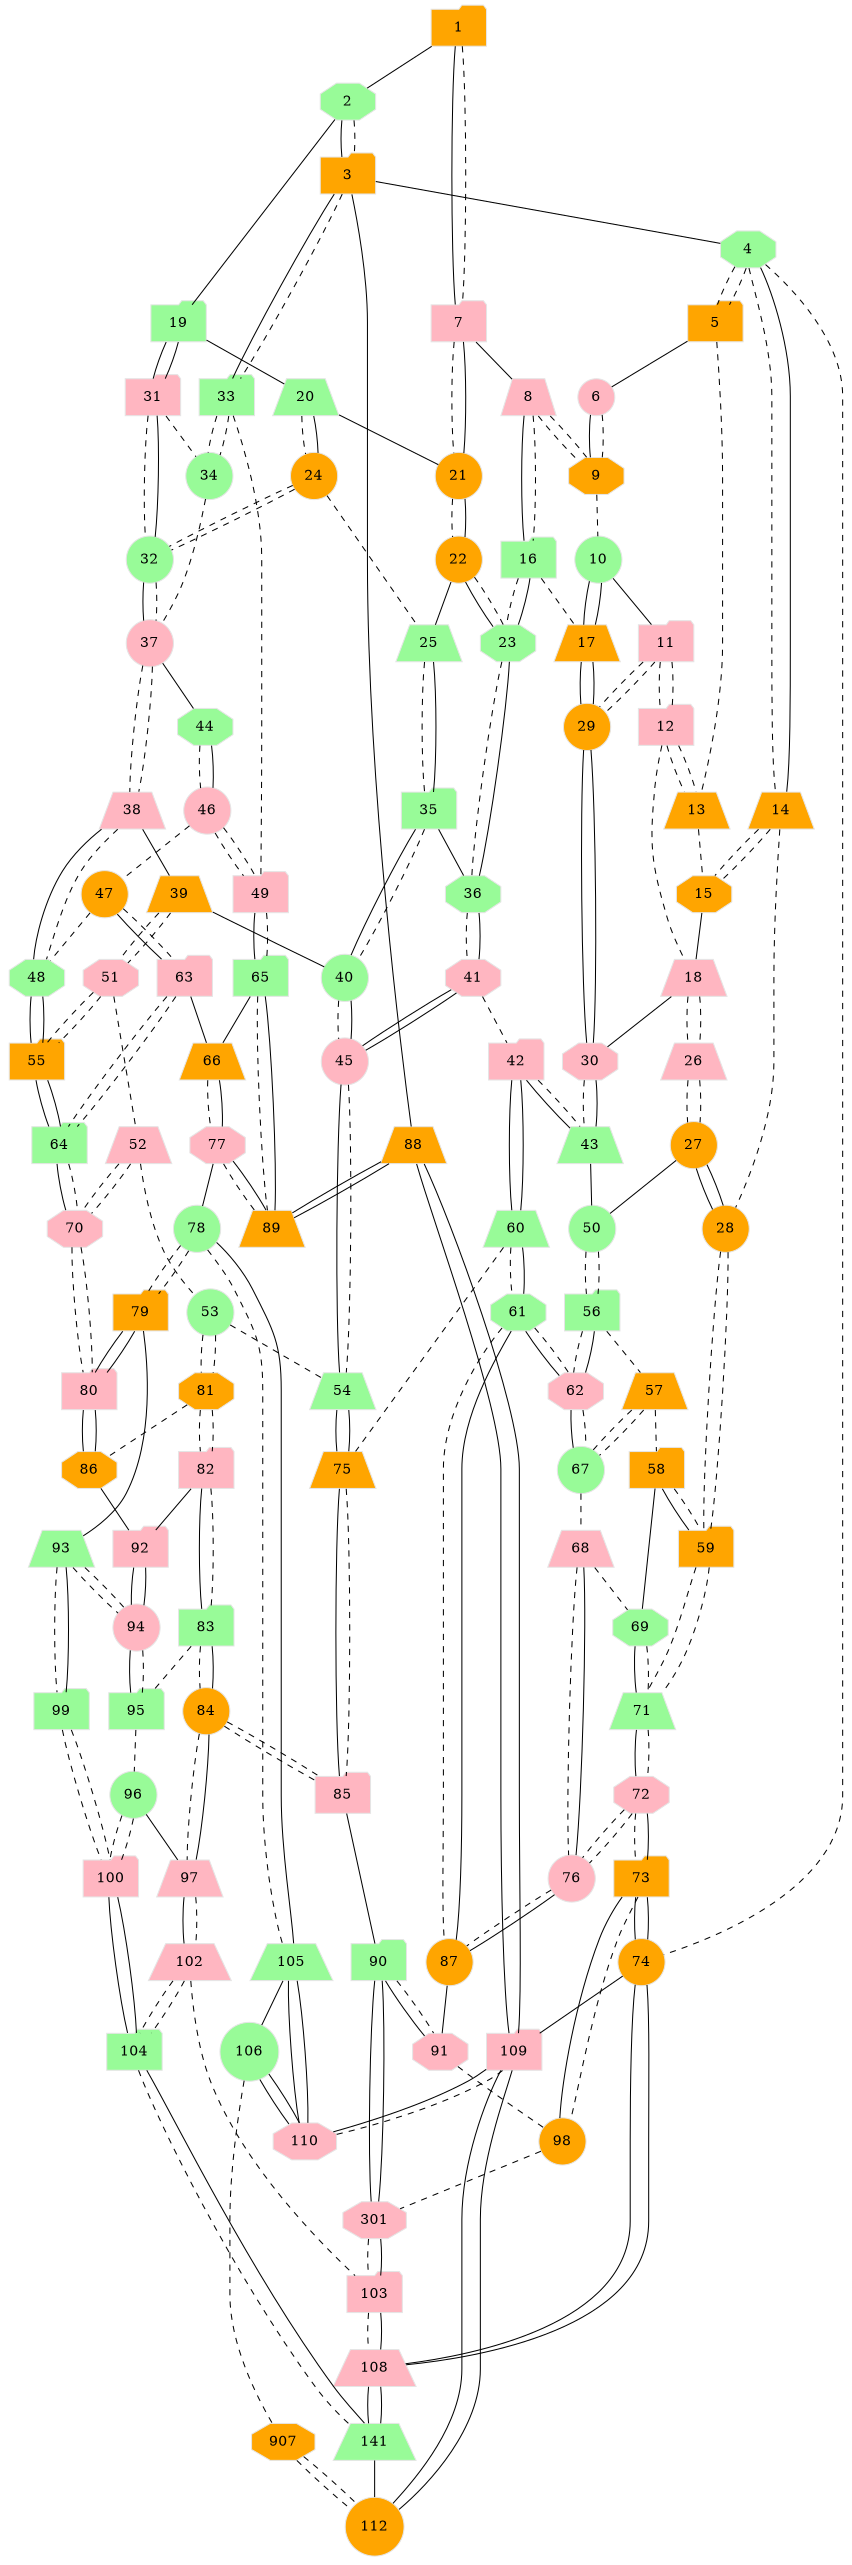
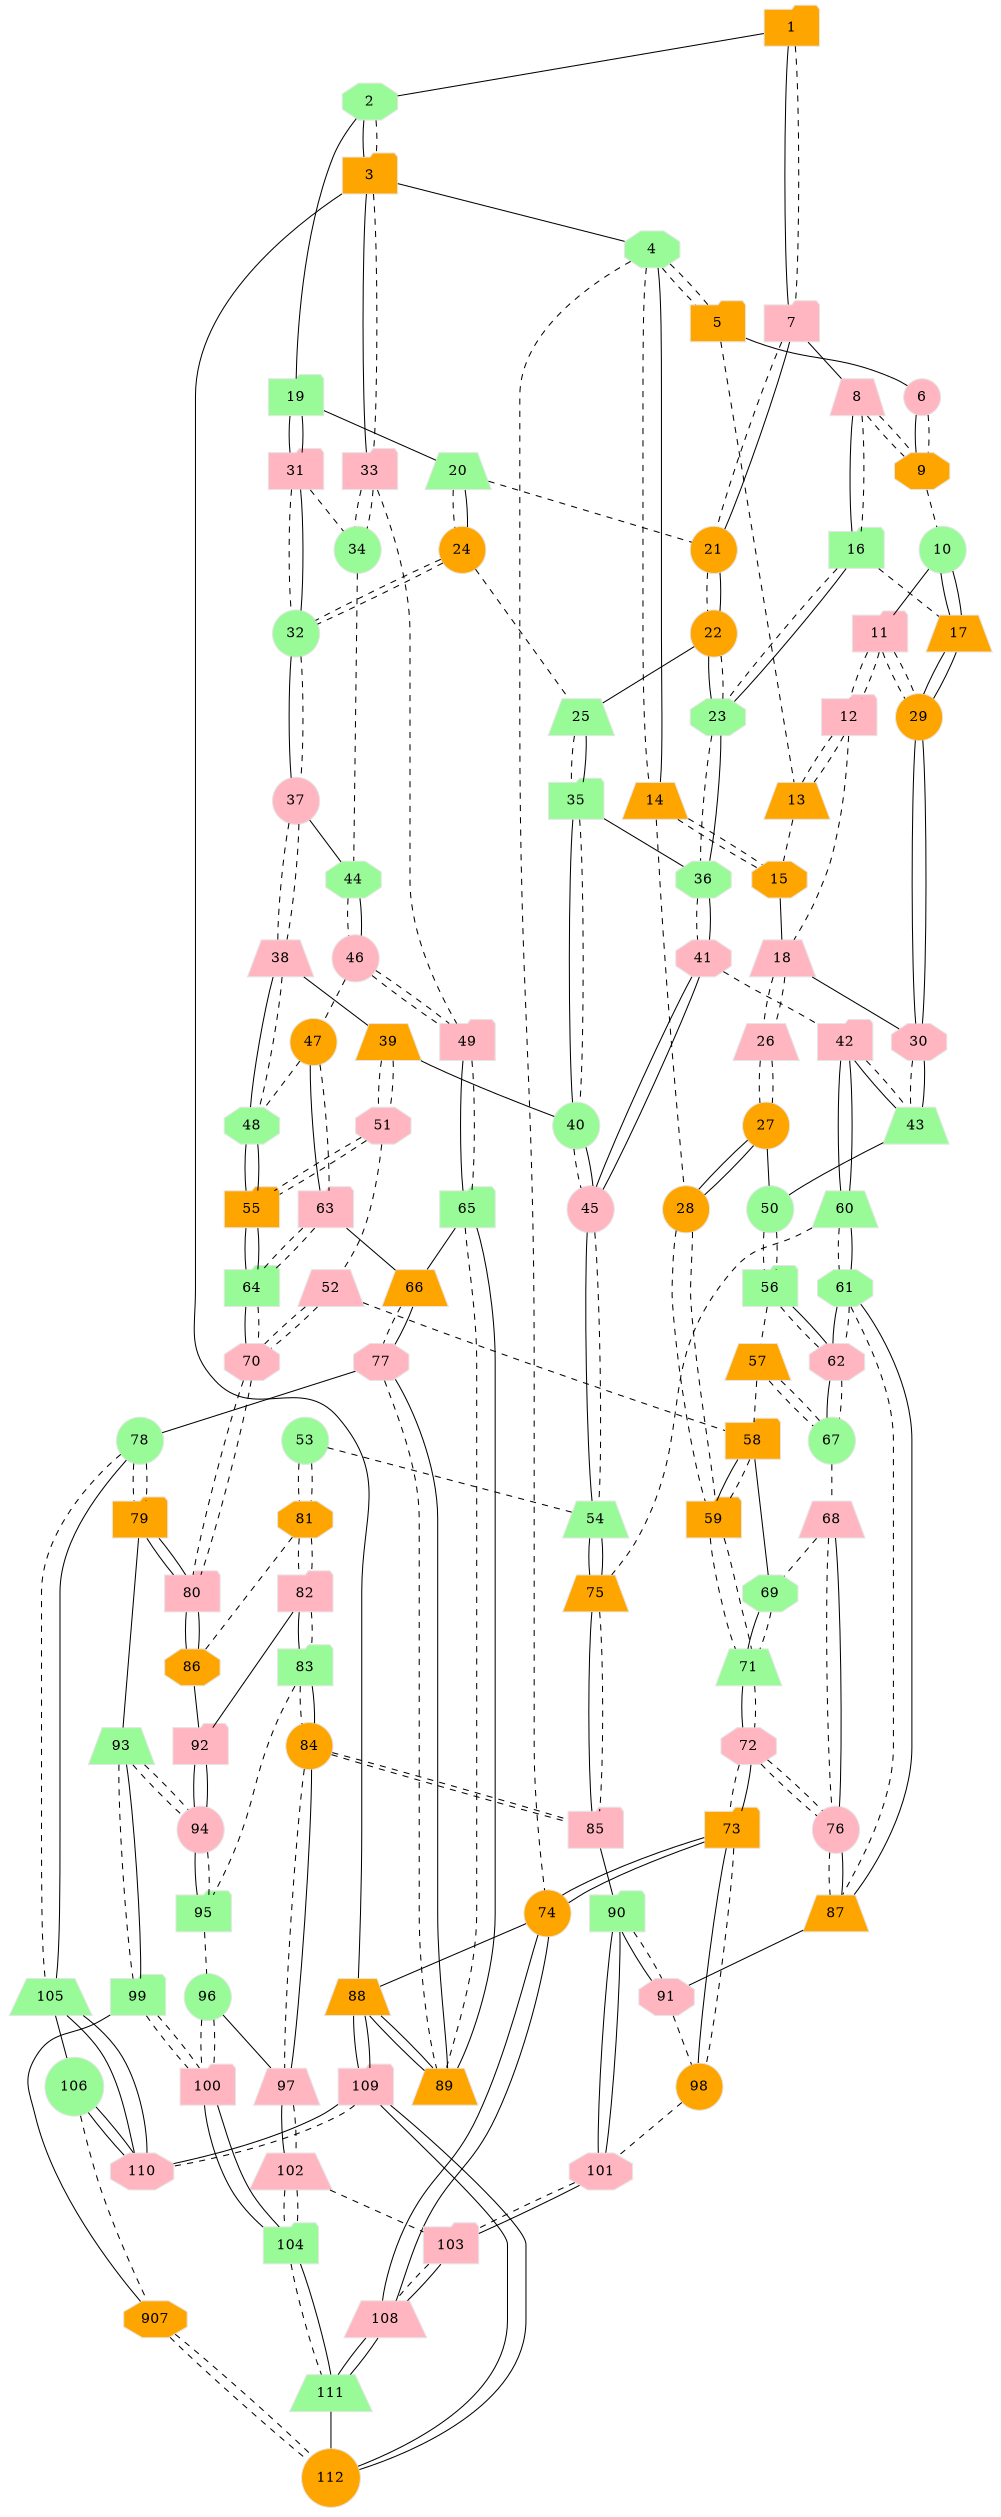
node "33": fillcolor palegreen -> lightpink
edge "20" -- "21": style solid -> dashed
edge "34" -- "37": now "34" -- "44"
edge "52" -- "53": now "52" -- "58"
node "87": shape circle -> trapezium
edge "74" -- "109": now "74" -- "88"
edge "99" -- "907": added
node "301": label "301" -> "101"
node "141": label "141" -> "111"
